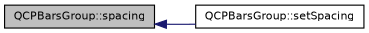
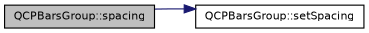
edge "QCPBarsGroup::setSpacing" -> "QCPBarsGroup::spacing": reversed
